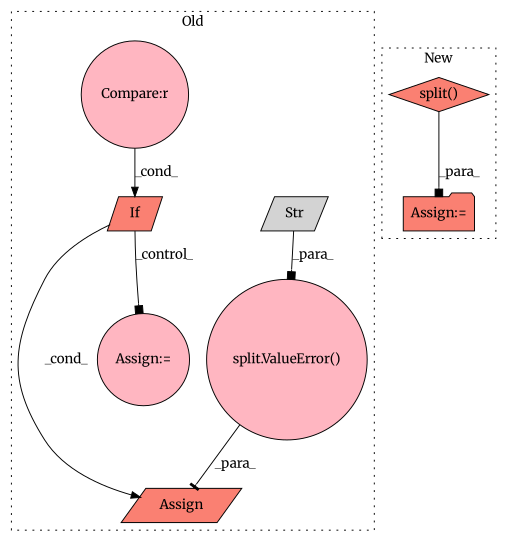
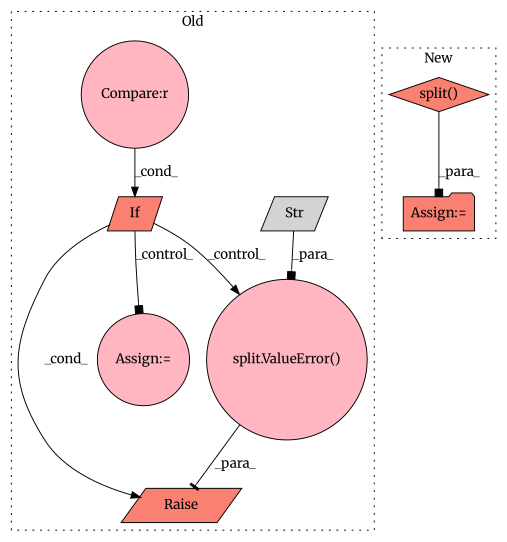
edge "If" -> "split.ValueError()": added, label "_control_"
node "Assign": label "Assign" -> "Raise"
